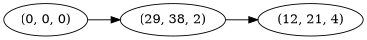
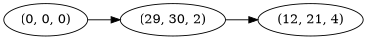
node "(29, 38, 2)": label "(29, 38, 2)" -> "(29, 30, 2)"
